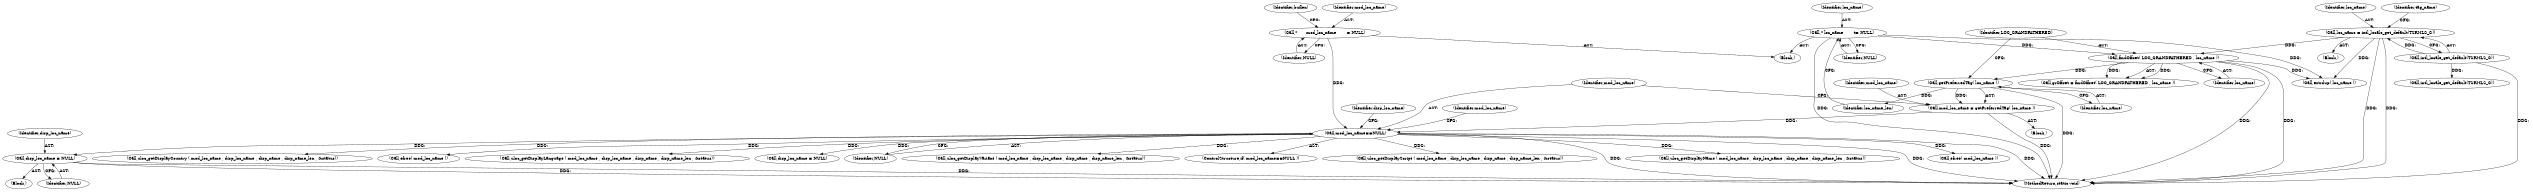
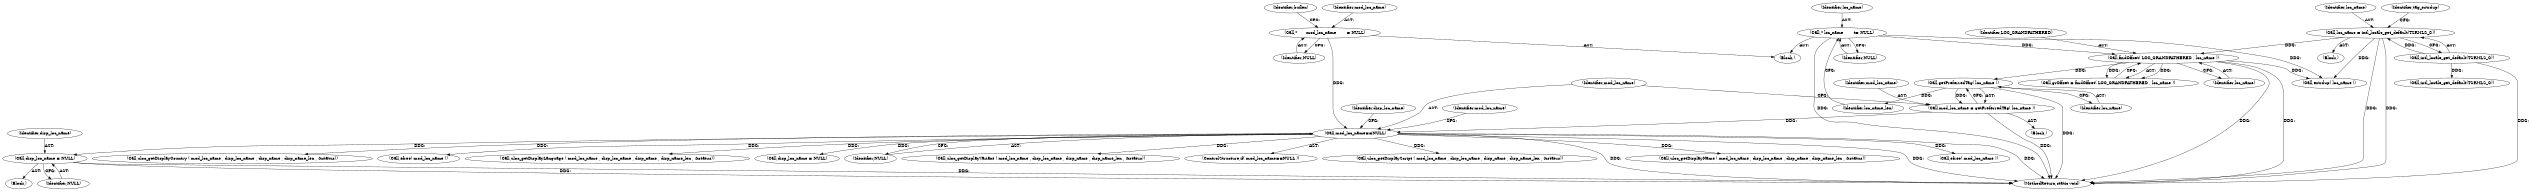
node "(Identifier,tag_name)": label "(Identifier,tag_name)" -> "(Identifier,tag_estrdup)"
edge "(Identifier,LOC_GRANDFATHERED)" -> "(Call,getPreferredTag( loc_name ))": now "(Call,mod_loc_name = getPreferredTag( loc_name ))" -> "(Call,getPreferredTag( loc_name ))"
edge "(Call,grOffset = findOffset( LOC_GRANDFATHERED , loc_name ))" -> "(Call,findOffset( LOC_GRANDFATHERED , loc_name ))": added, label "CFG:"
